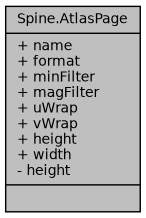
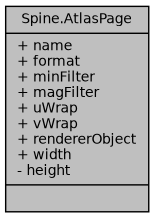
node "Spine.AtlasPage": text "+ height" -> "+ rendererObject"
